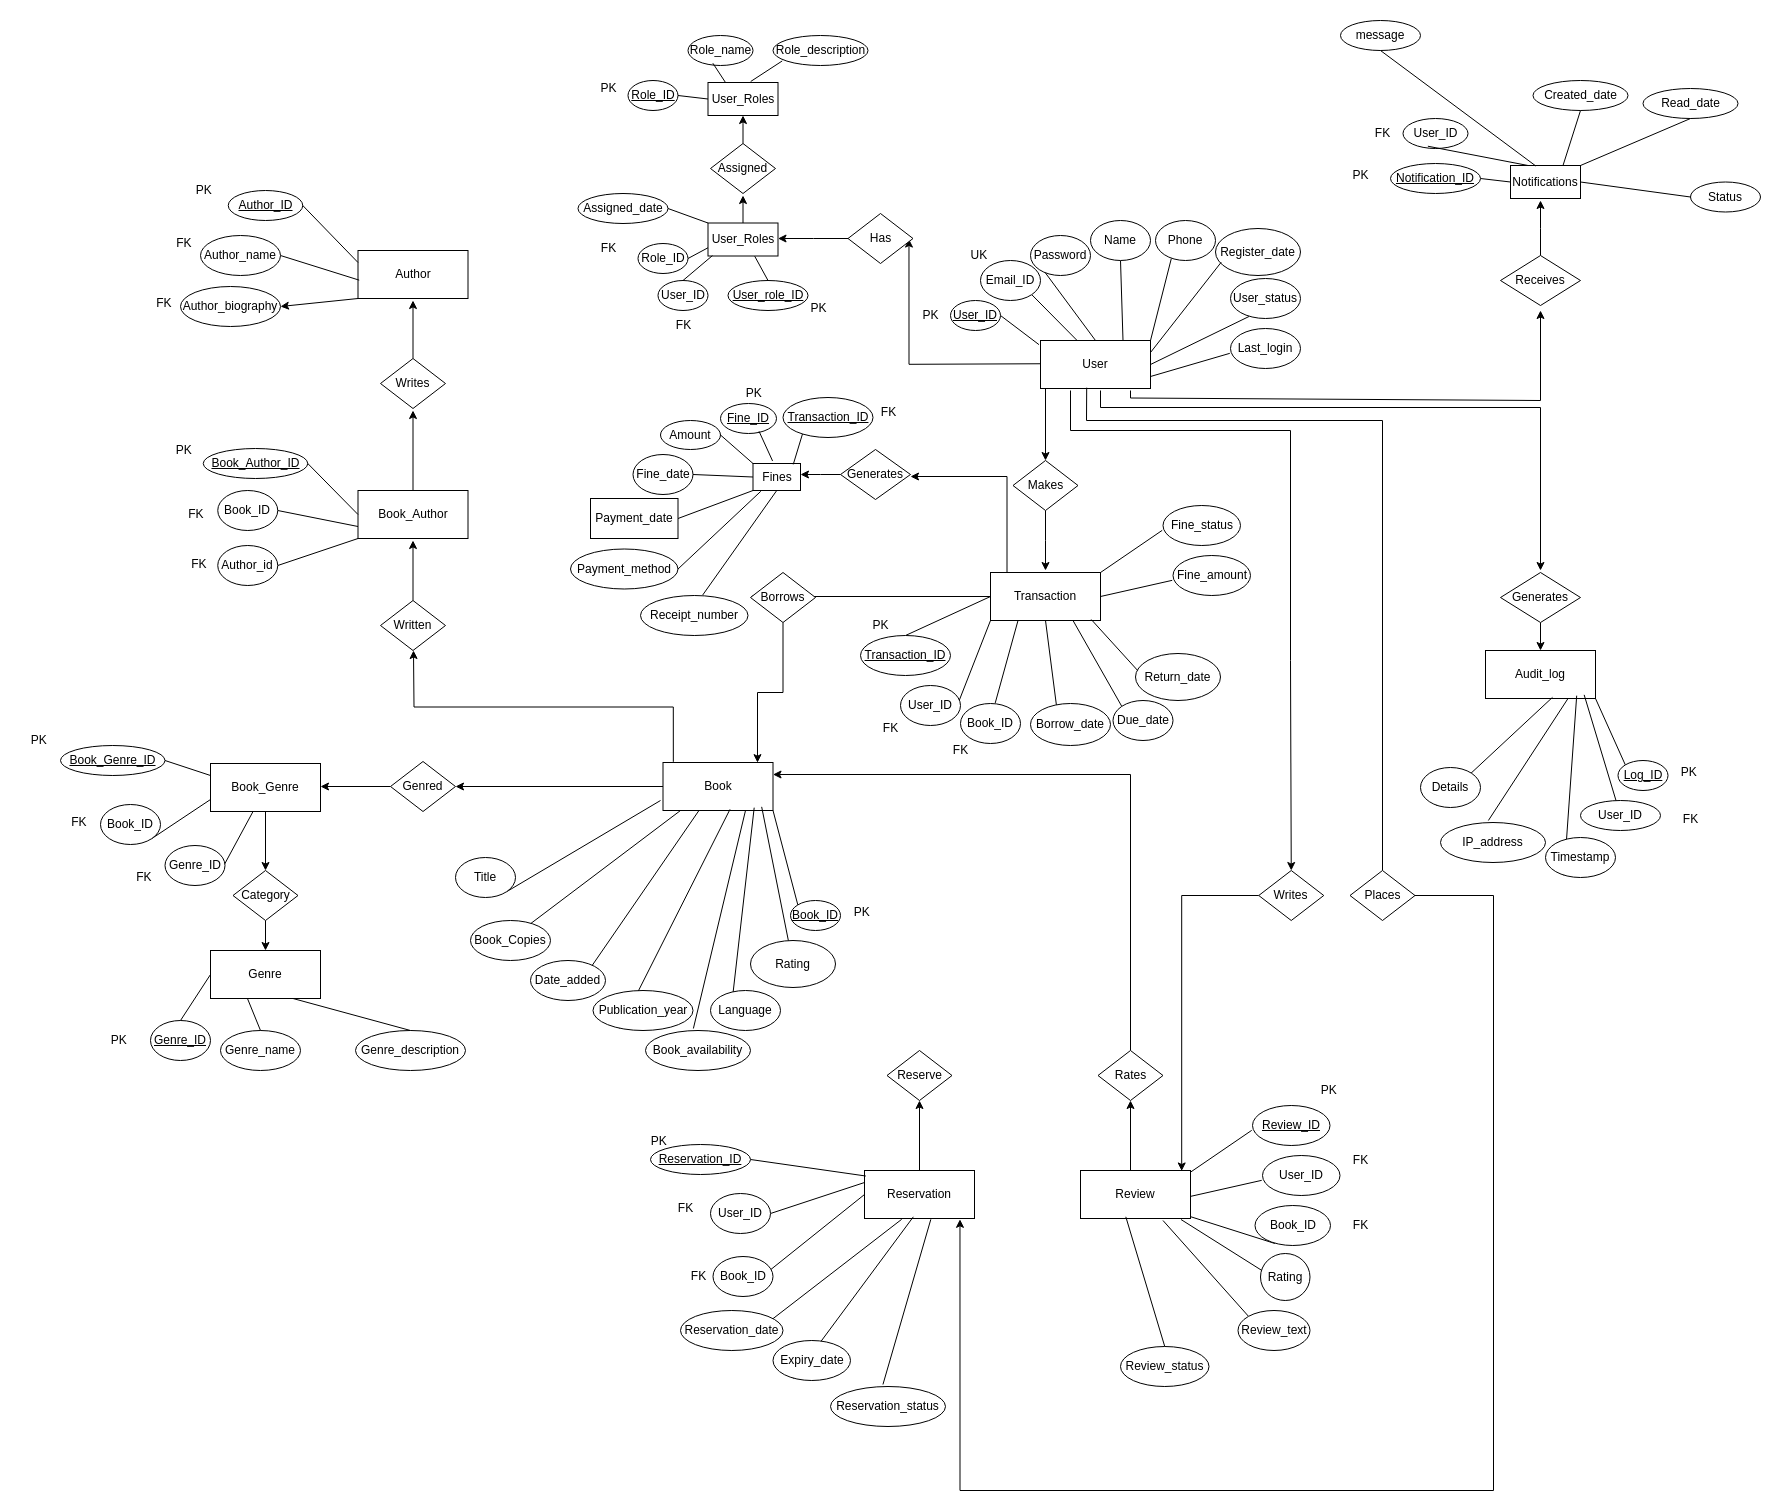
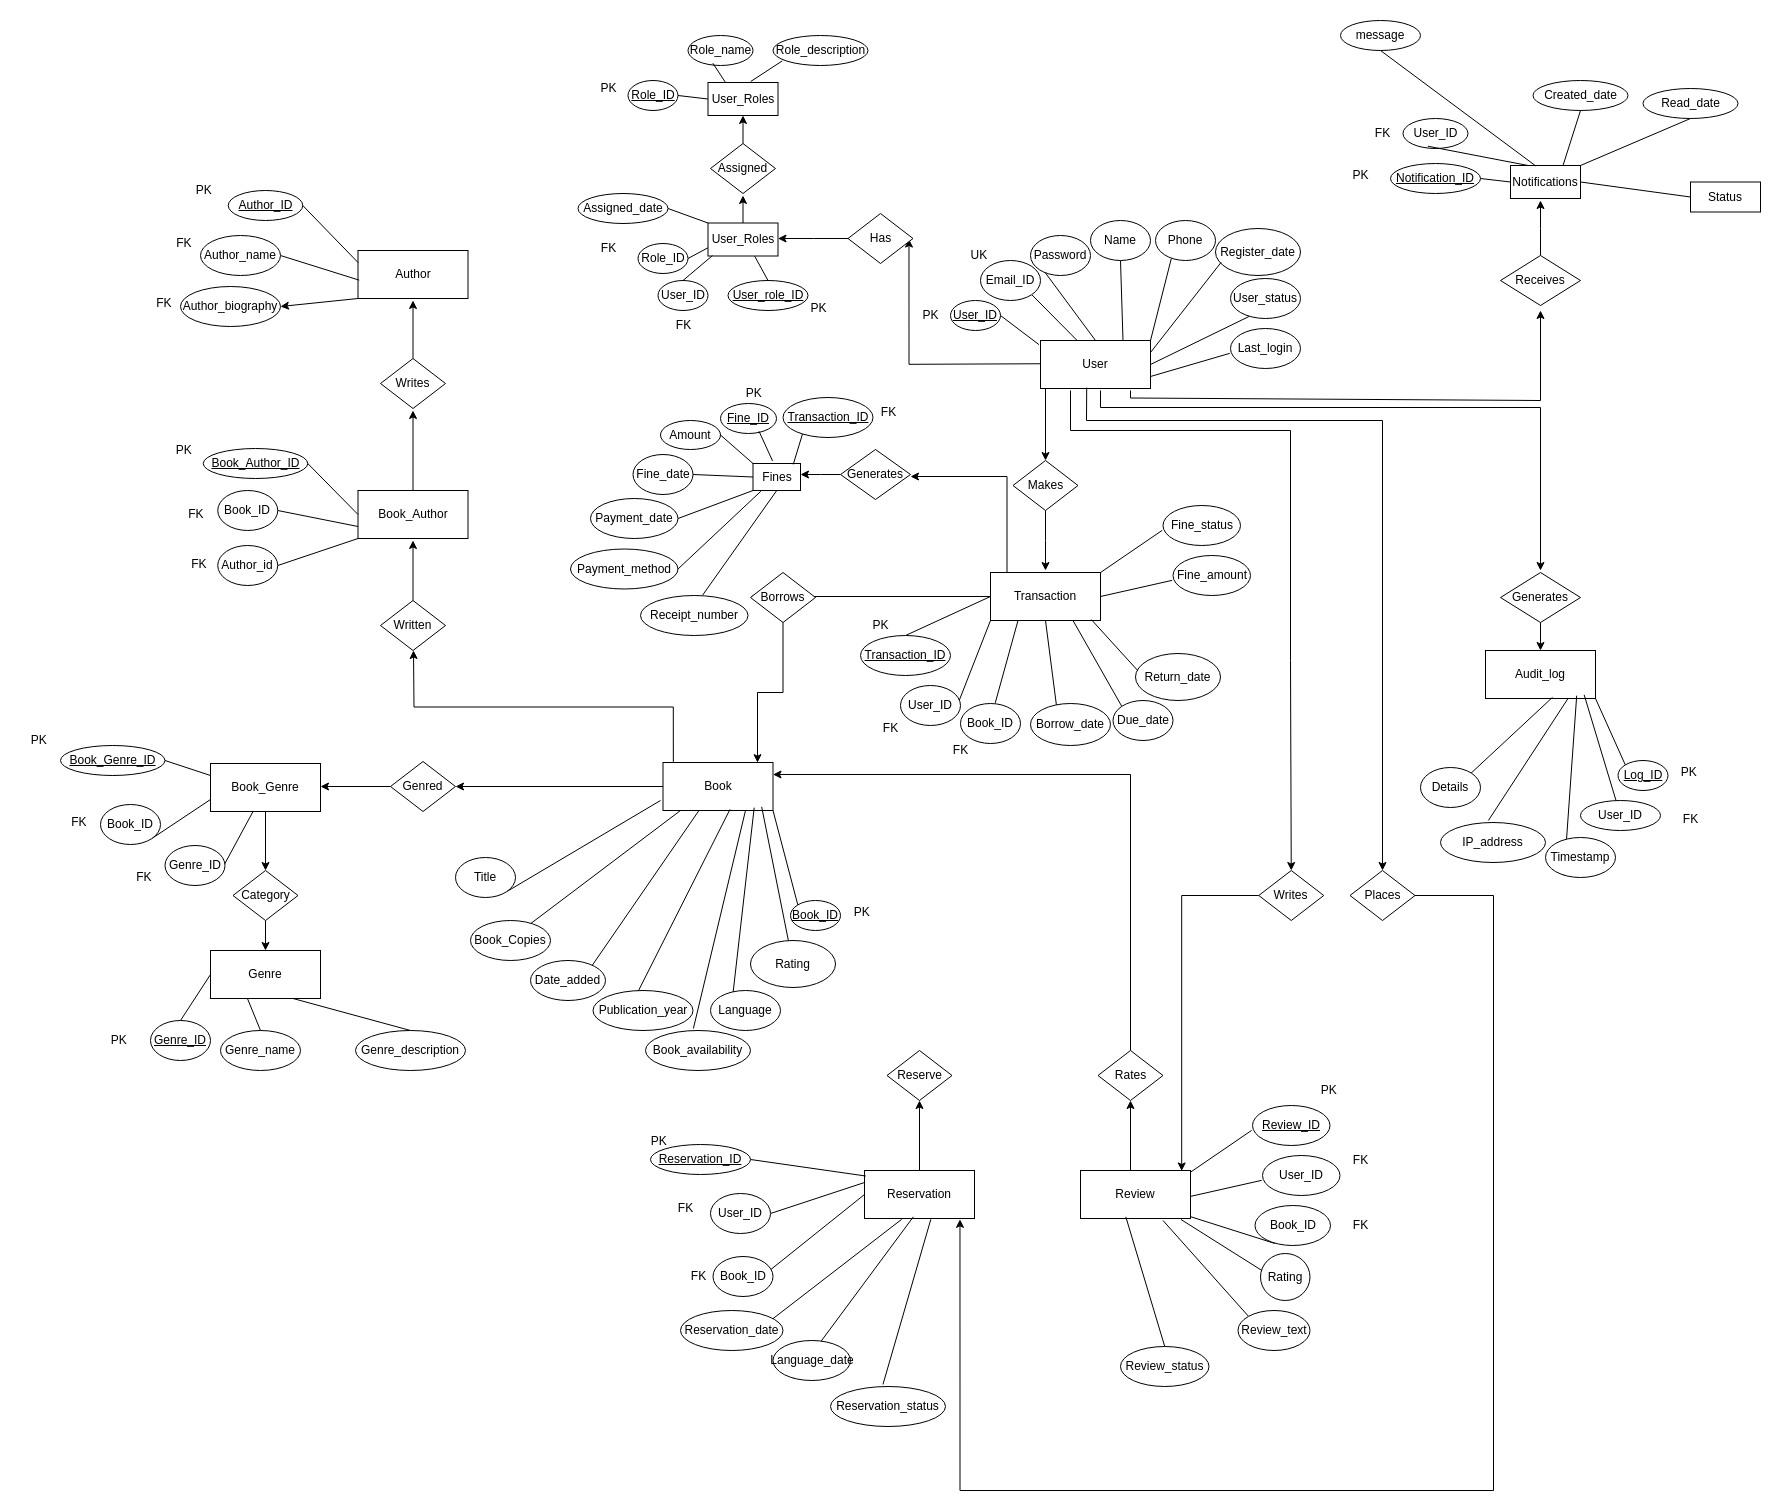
node "Status": shape ellipse -> rectangle
node "Payment_date": shape rectangle -> ellipse
edge "User" -- "Places": arrowhead none -> classic
node "Expiry_date": label "Expiry_date" -> "Language_date"
